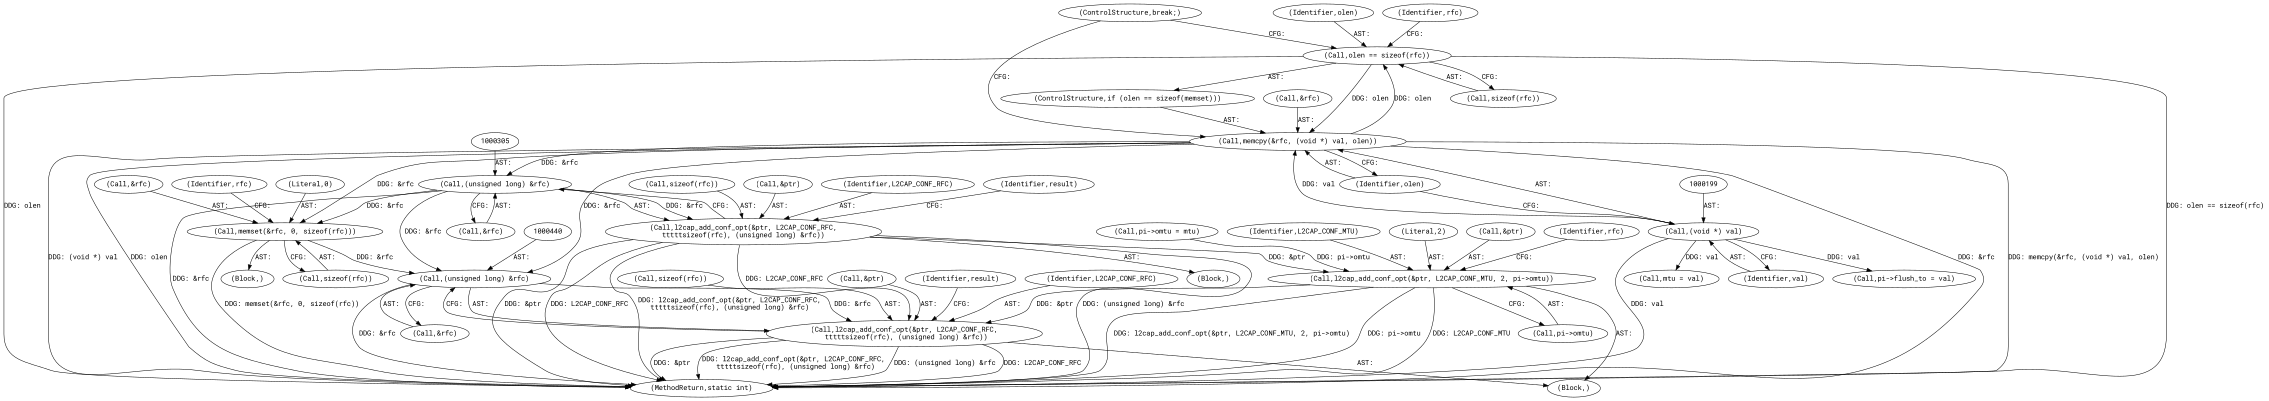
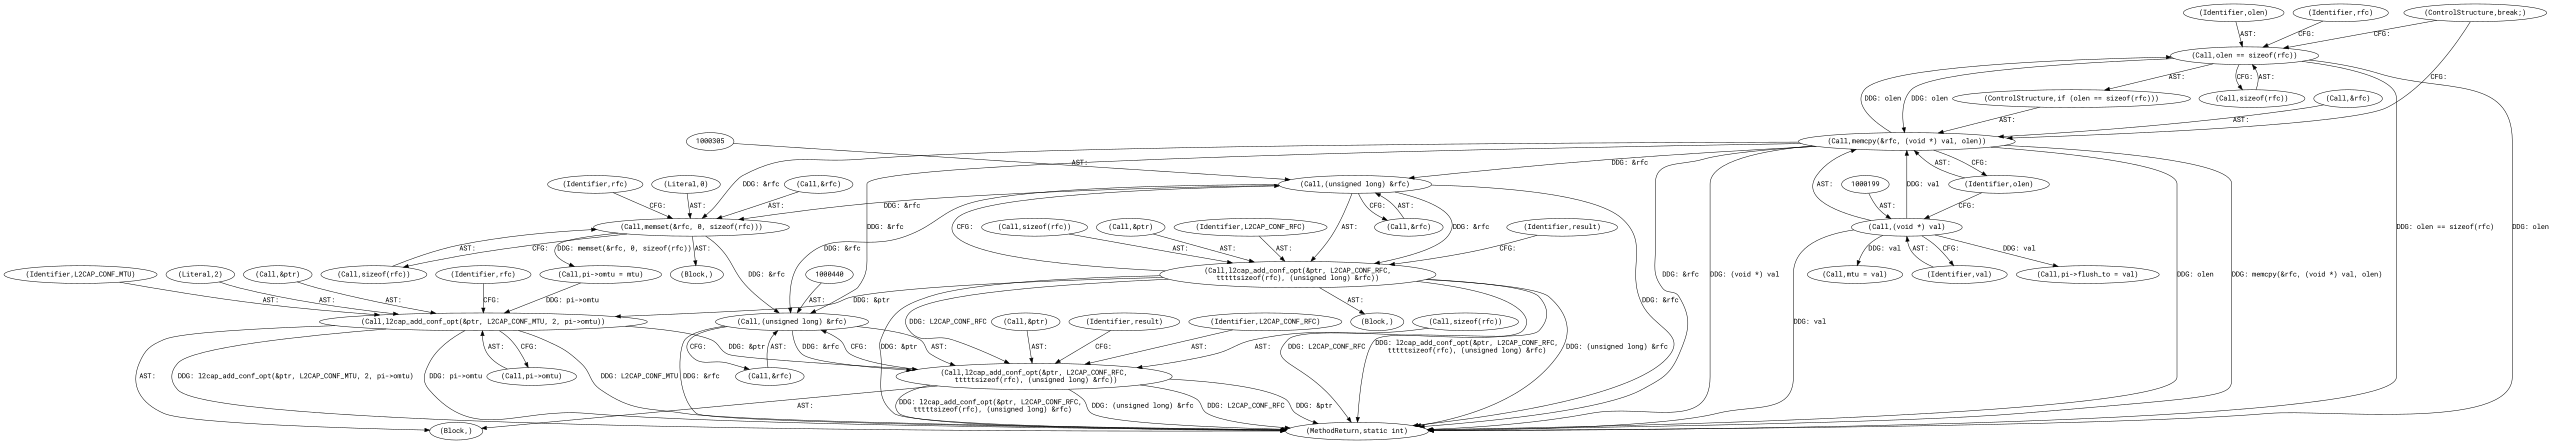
node "(ControlStructure,if (olen == sizeof(memset)))": label "(ControlStructure,if (olen == sizeof(memset)))" -> "(ControlStructure,if (olen == sizeof(rfc)))"
edge "(Call,memset(&rfc, 0, sizeof(rfc)))" -> "(MethodReturn,static int)": now "(Call,memset(&rfc, 0, sizeof(rfc)))" -> "(Call,pi->omtu = mtu)"
